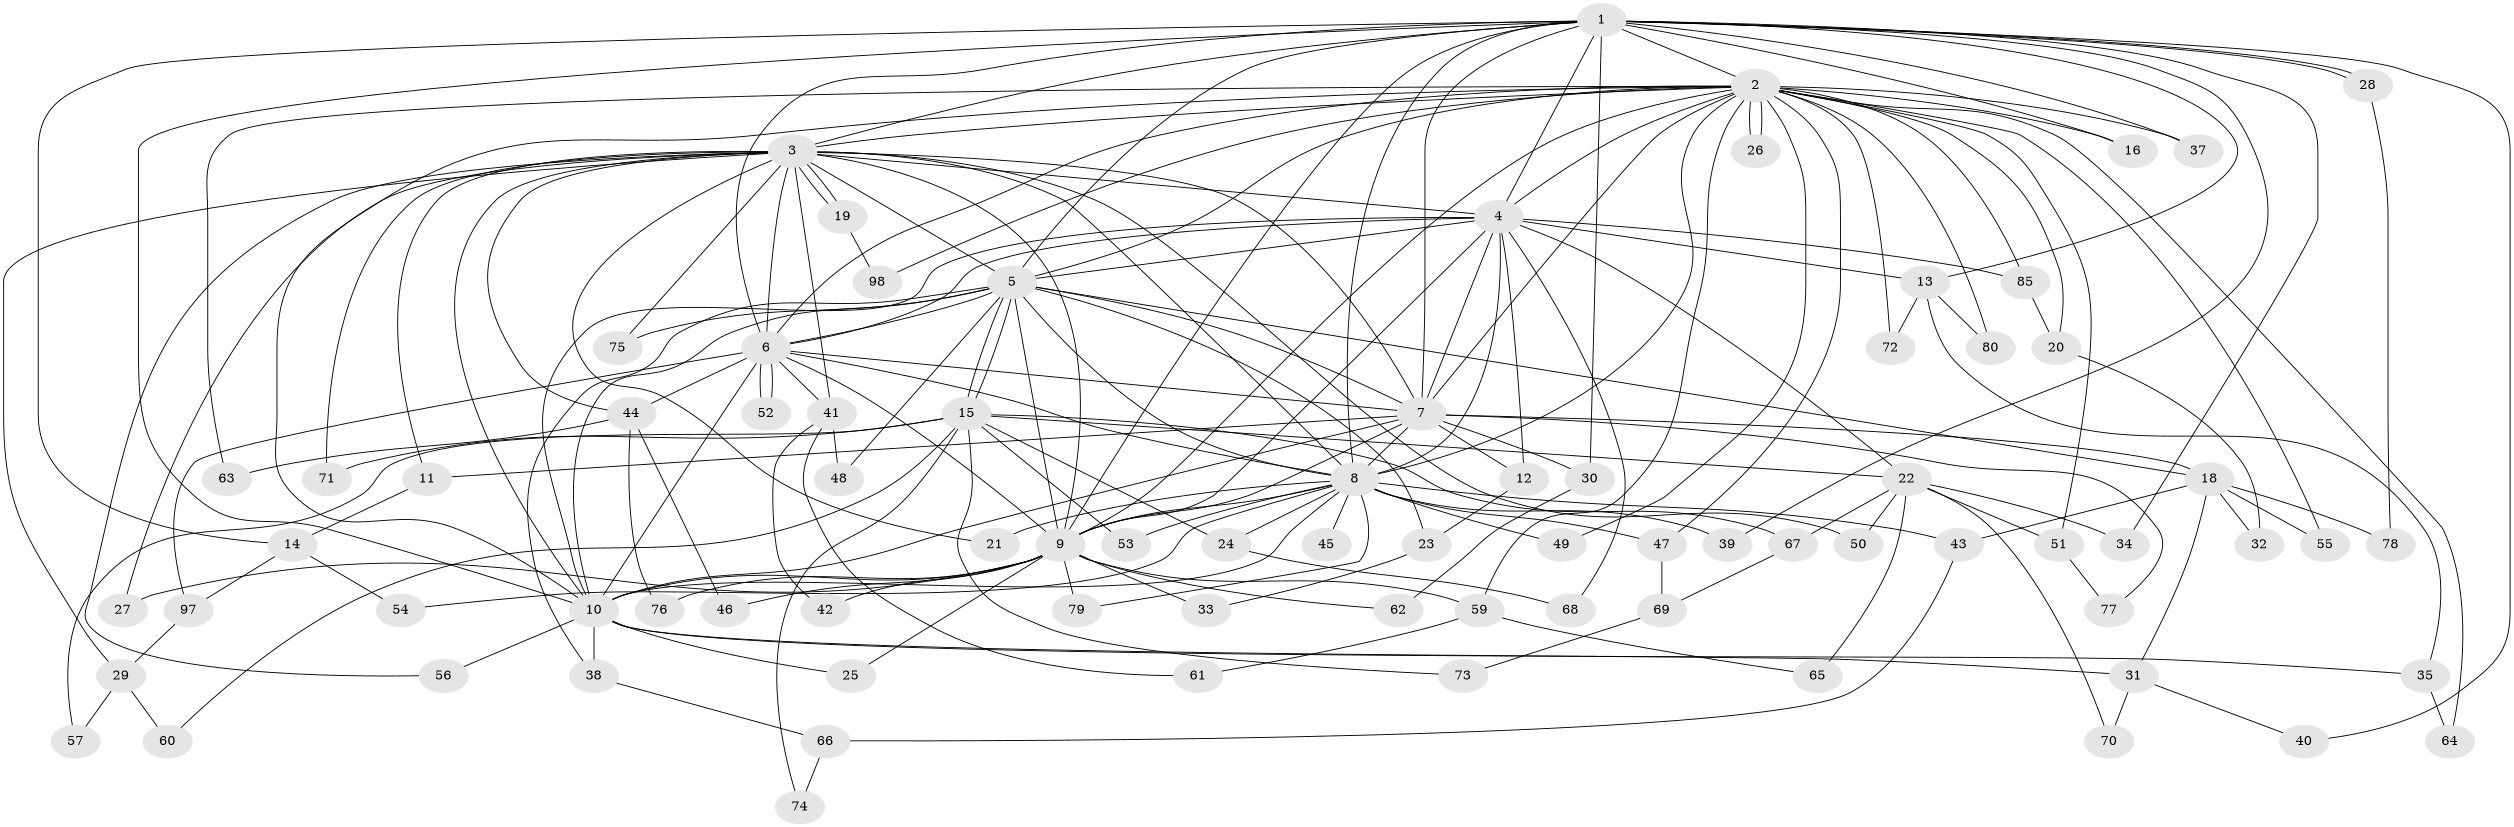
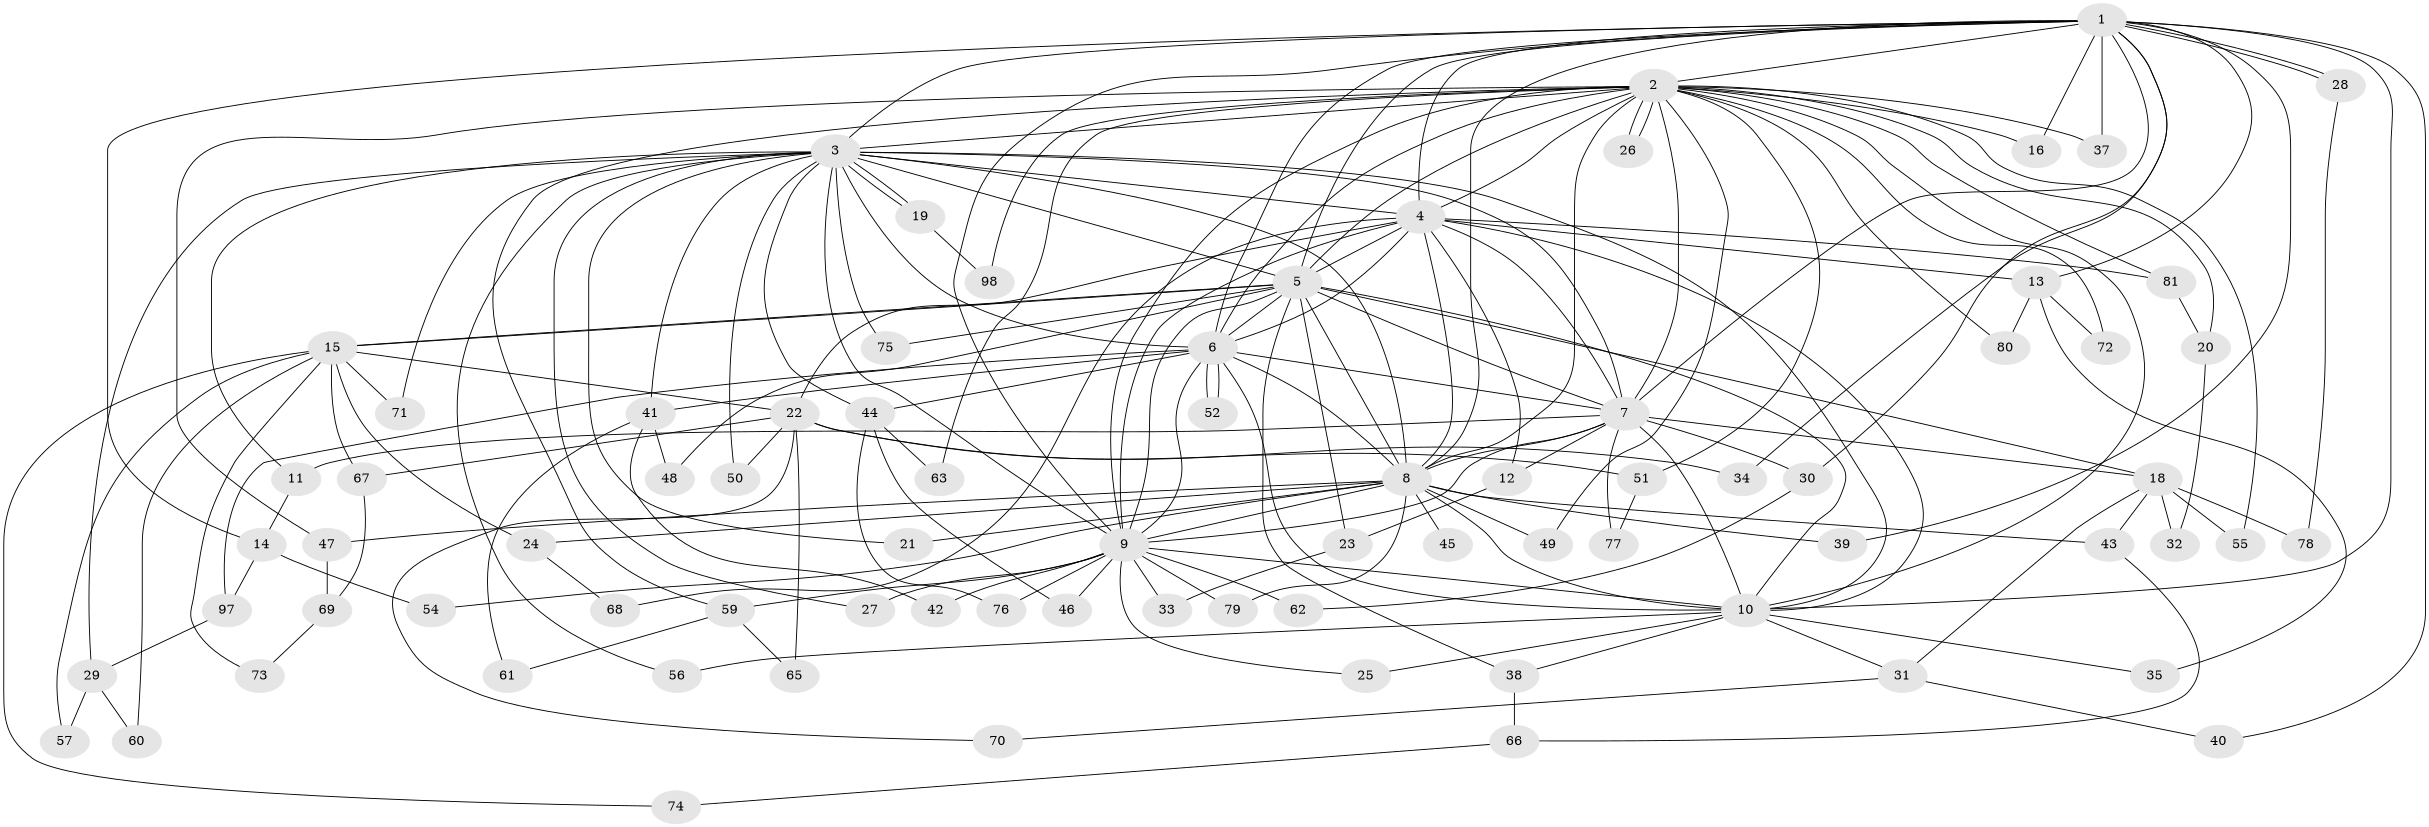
node "85": label "85" -> "81"
node "53": removed
node "64": removed
